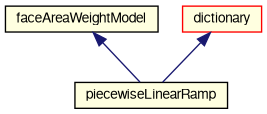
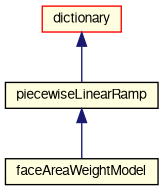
edge "piecewiseLinearRamp" -> "faceAreaWeightModel": reversed
